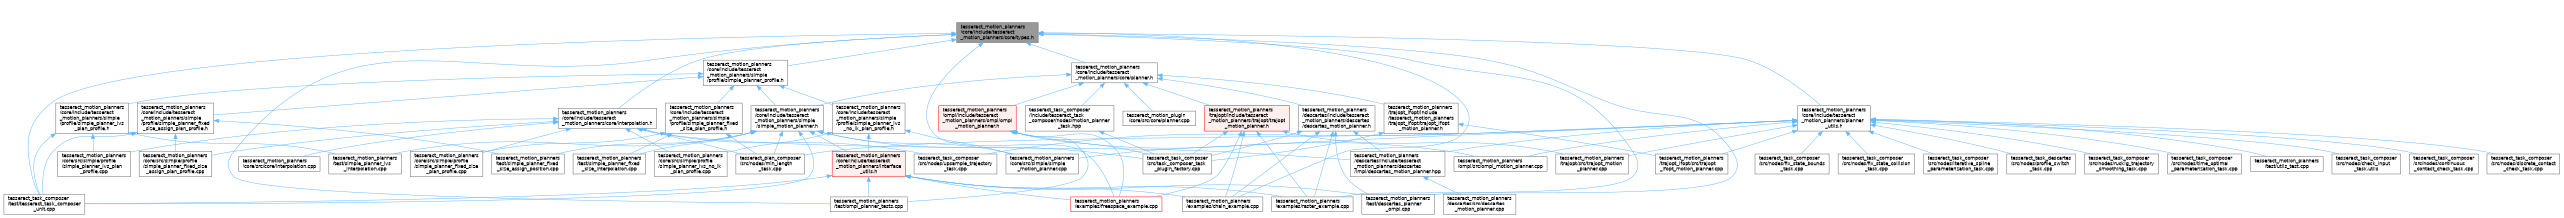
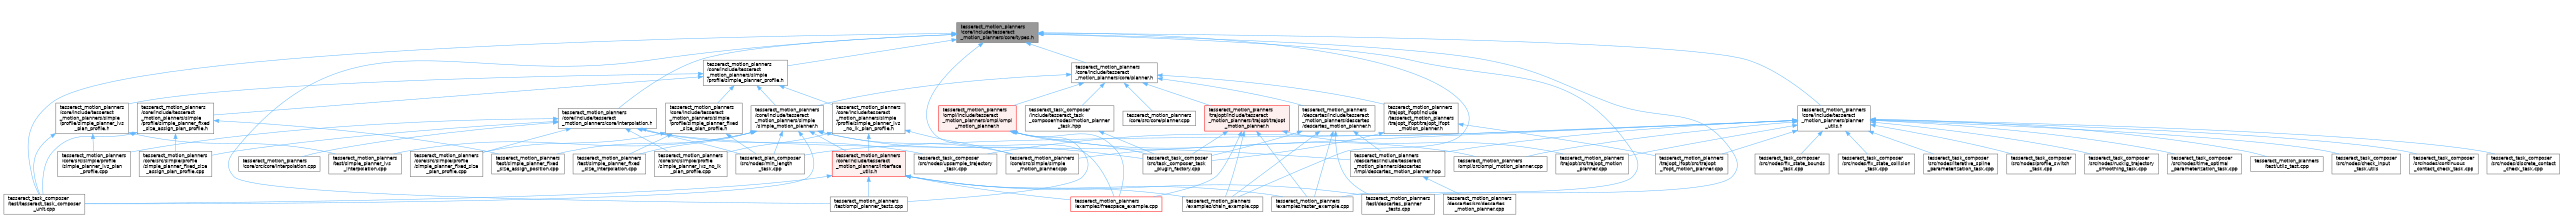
node "tesseract_motion_plugin /core/src/core/planner.cpp": label "tesseract_motion_plugin /core/src/core/planner.cpp" -> "tesseract_motion_planners /core/src/core/planner.cpp"
node "tesseract_task_descartes /src/nodes/profile_switch _task.cpp": label "tesseract_task_descartes /src/nodes/profile_switch _task.cpp" -> "tesseract_task_composer /src/nodes/profile_switch _task.cpp"
node "tesseract_motion_planners /test/descartes_planner _ompl.cpp": label "tesseract_motion_planners /test/descartes_planner _ompl.cpp" -> "tesseract_motion_planners /test/descartes_planner _tests.cpp"
